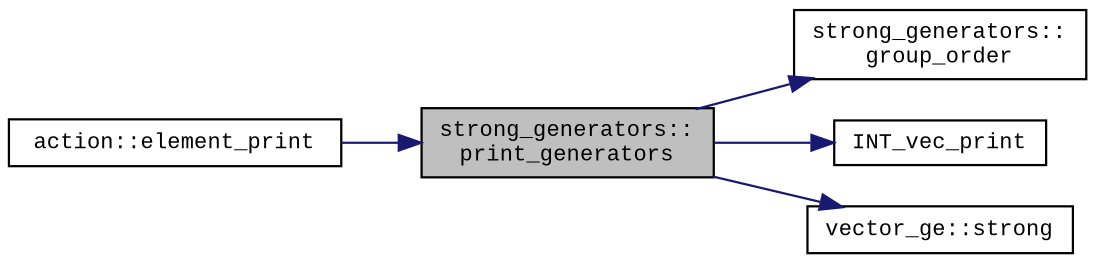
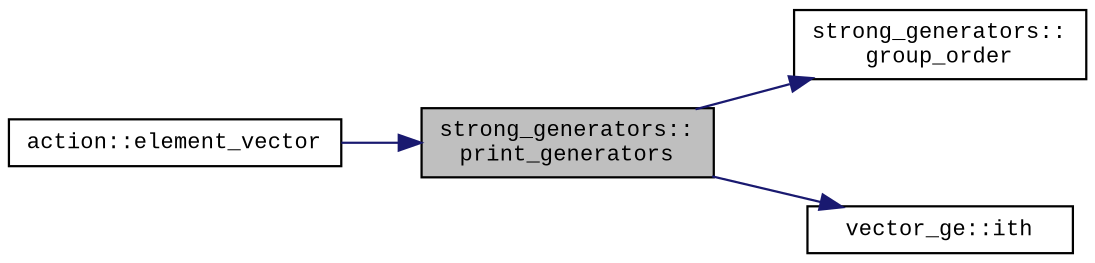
node "action::element_print": label "action::element_print" -> "action::element_vector"
node "INT_vec_print": removed
node "vector_ge::strong": label "vector_ge::strong" -> "vector_ge::ith"
